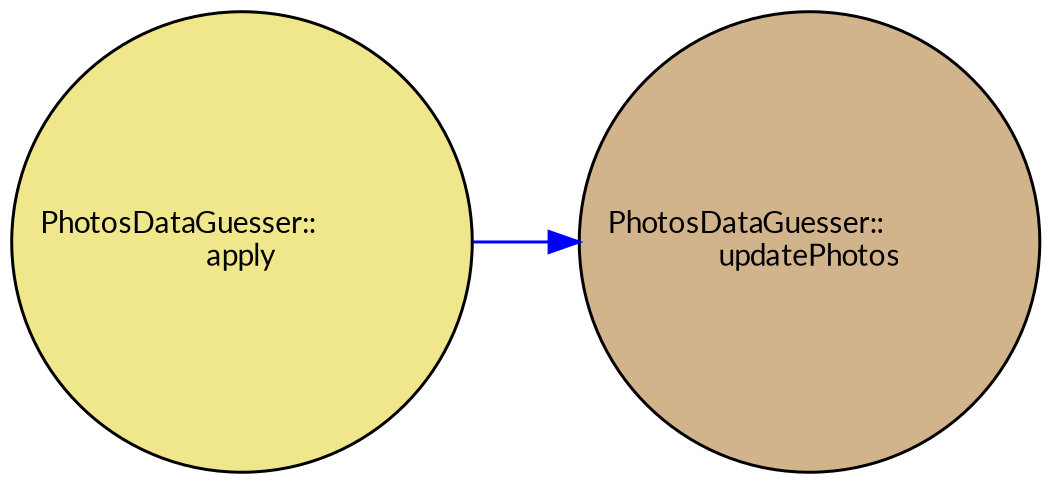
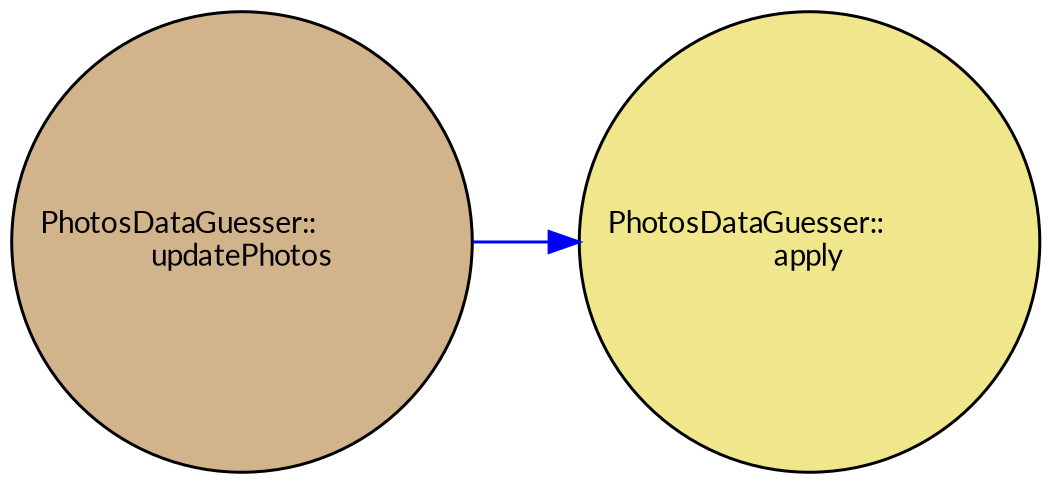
edge "PhotosDataGuesser:: apply" -> "PhotosDataGuesser:: updatePhotos": reversed
